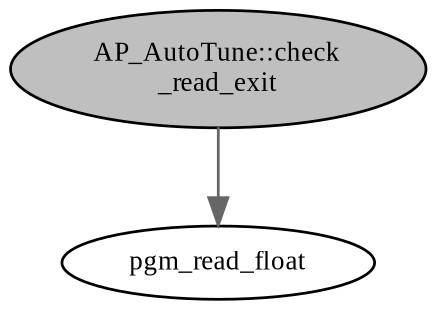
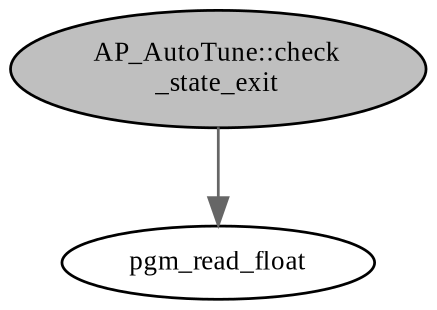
node "AP_AutoTune::check _read_exit": label "AP_AutoTune::check _read_exit" -> "AP_AutoTune::check _state_exit"
